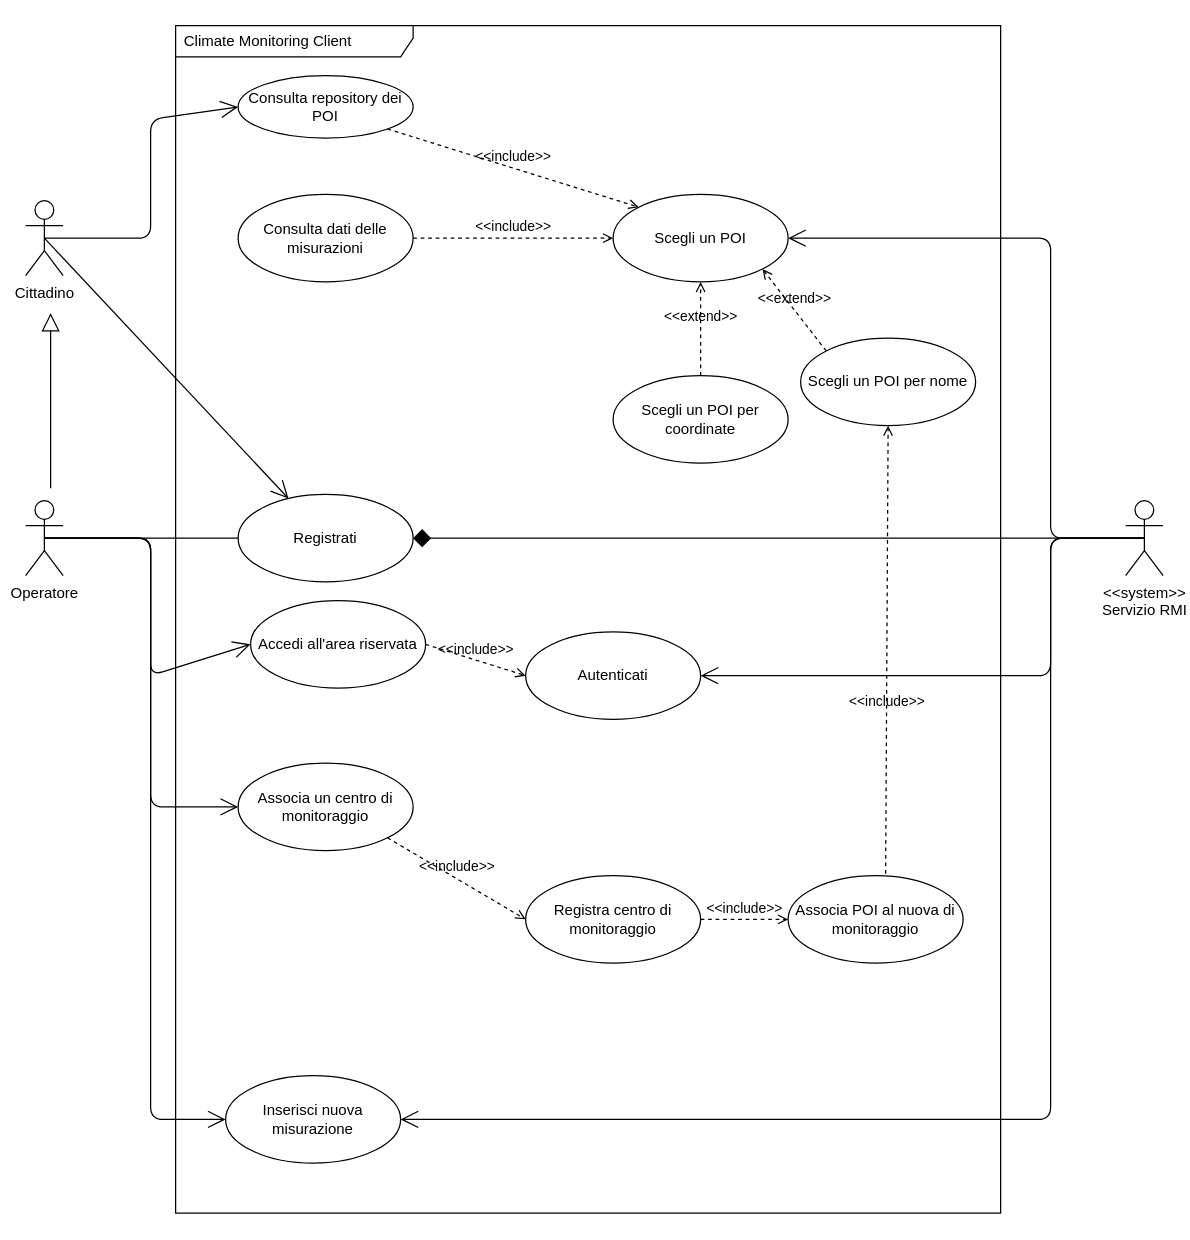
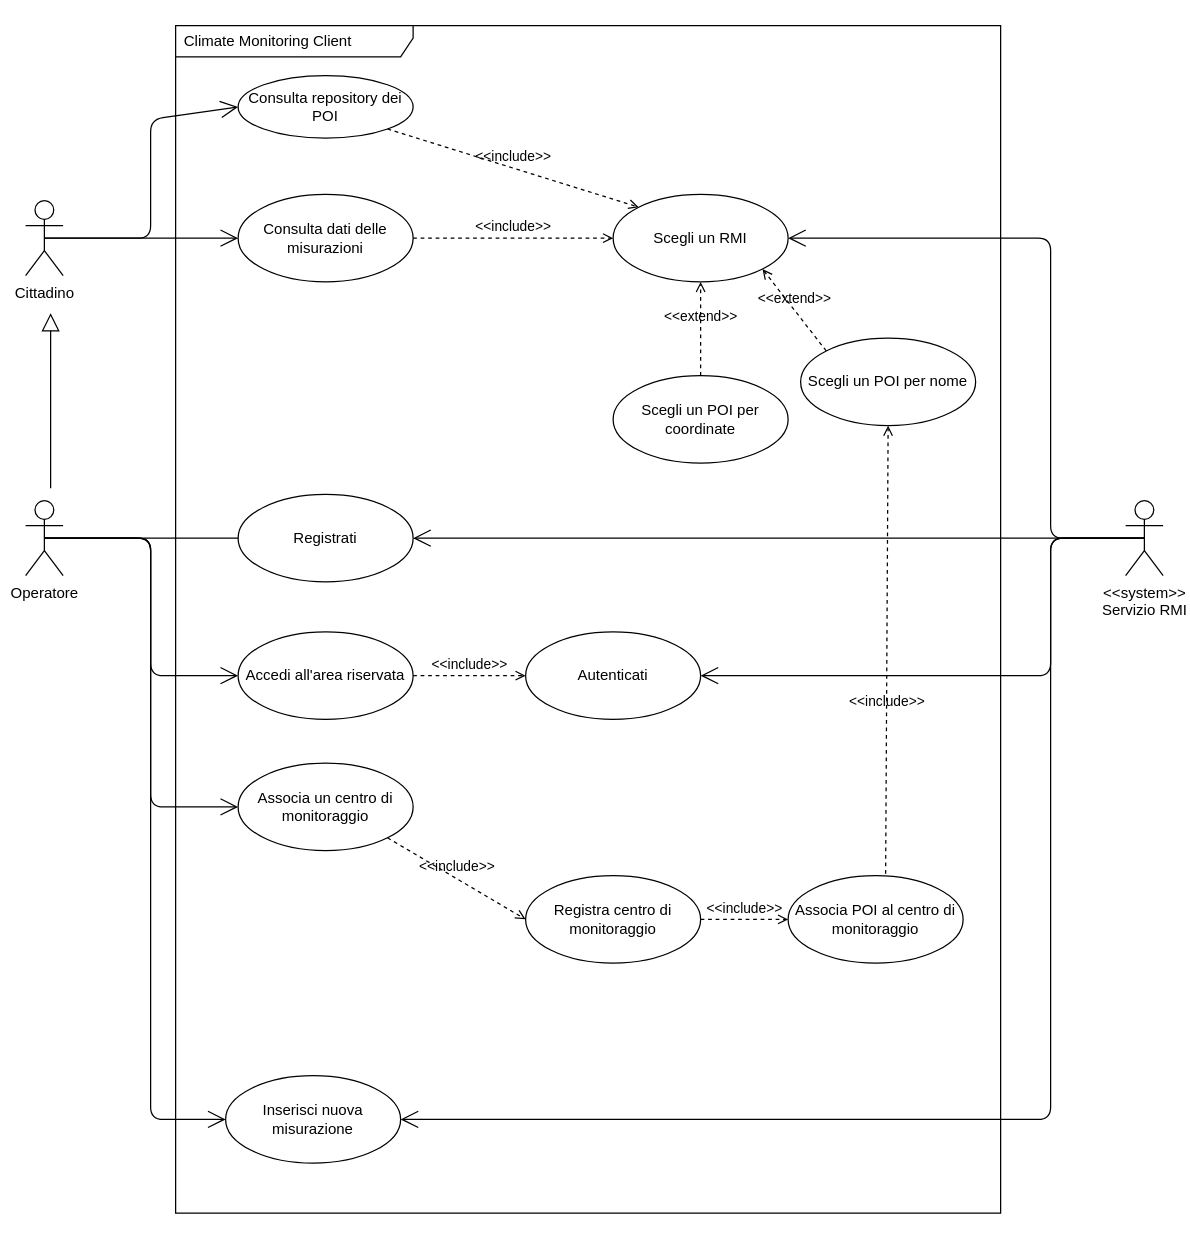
node "Scegli un POI": label "Scegli un POI" -> "Scegli un RMI"
edge "Cittadino" -> "Registrati": now "Cittadino" -> "Consulta dati delle misurazioni"
edge "<<system>> Servizio RMI" -> "Registrati": arrowhead diamond -> open
node "Accedi all'area riservata": moved (338, 644) -> (326, 676)
node "Associa POI al nuova di monitoraggio": label "Associa POI al nuova di monitoraggio" -> "Associa POI al centro di monitoraggio"
